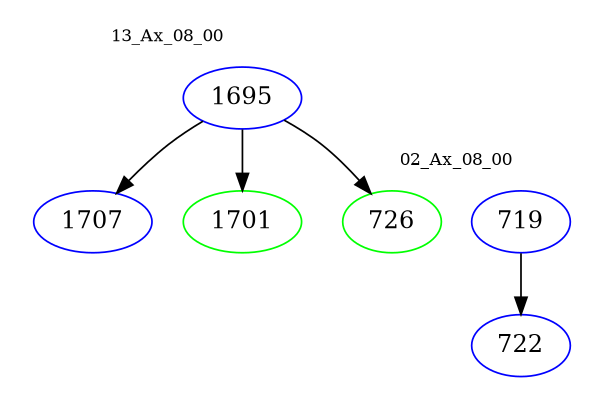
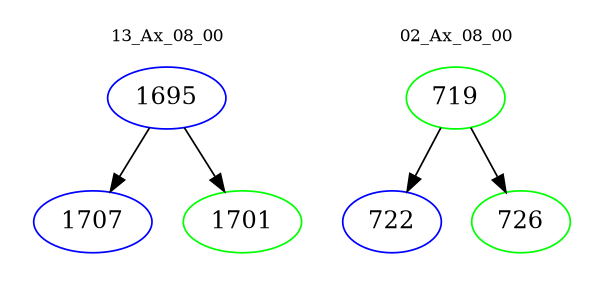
edge "1695" -> "726": now "719" -> "726"
node "719": color blue -> green
